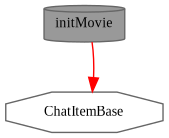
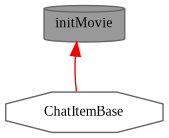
edge "initMovie" -> "ChatItemBase": reversed
